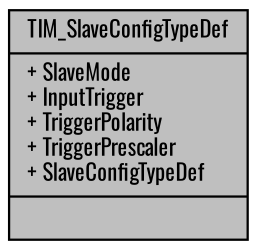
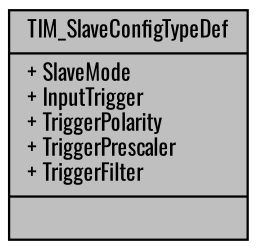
node "TIM_SlaveConfigTypeDef": text "+ SlaveConfigTypeDef" -> "+ TriggerFilter"
